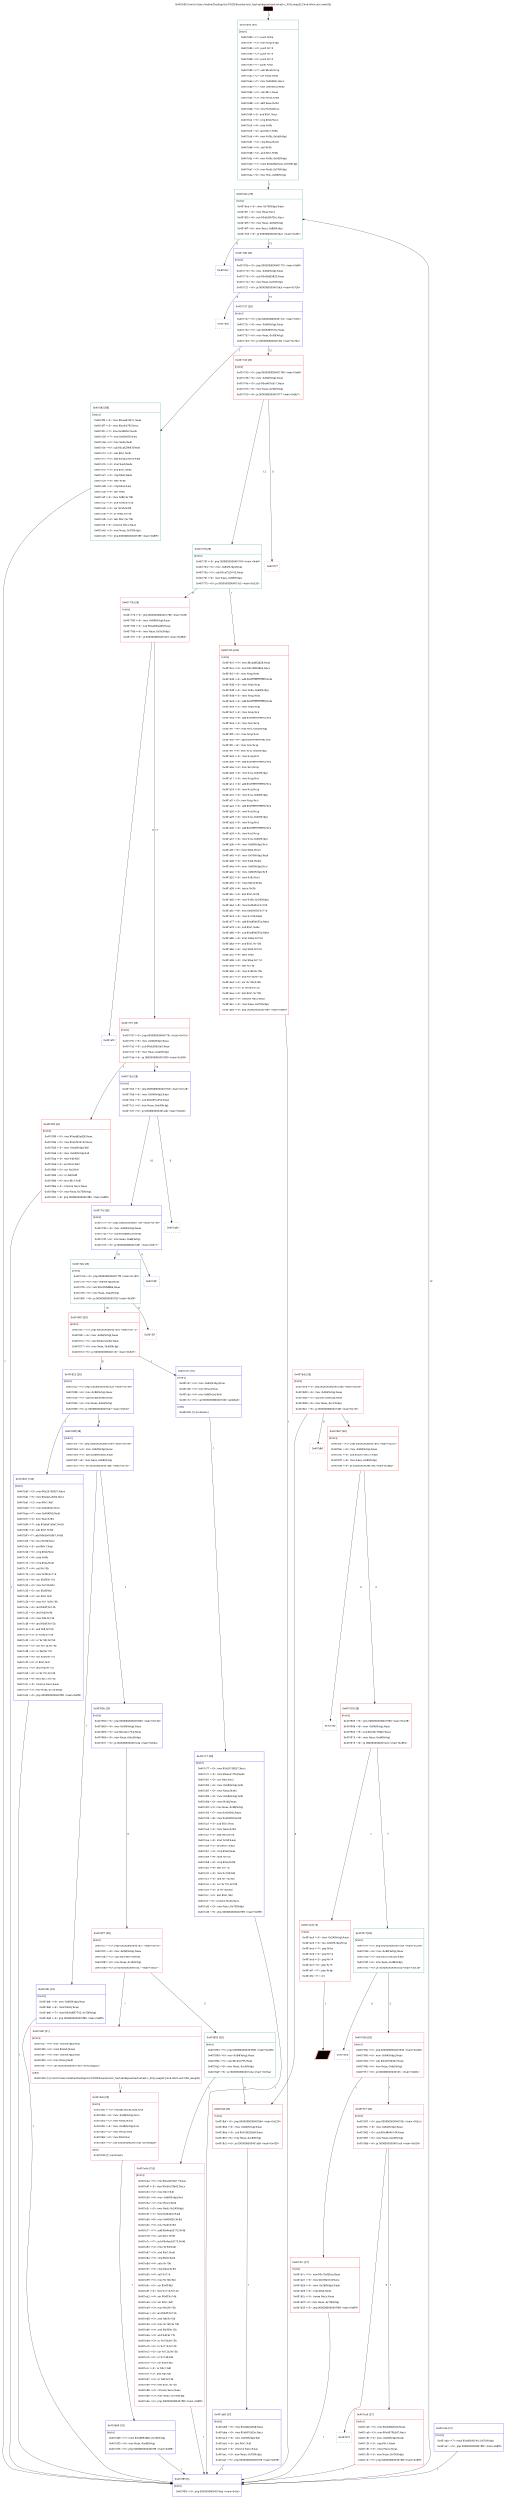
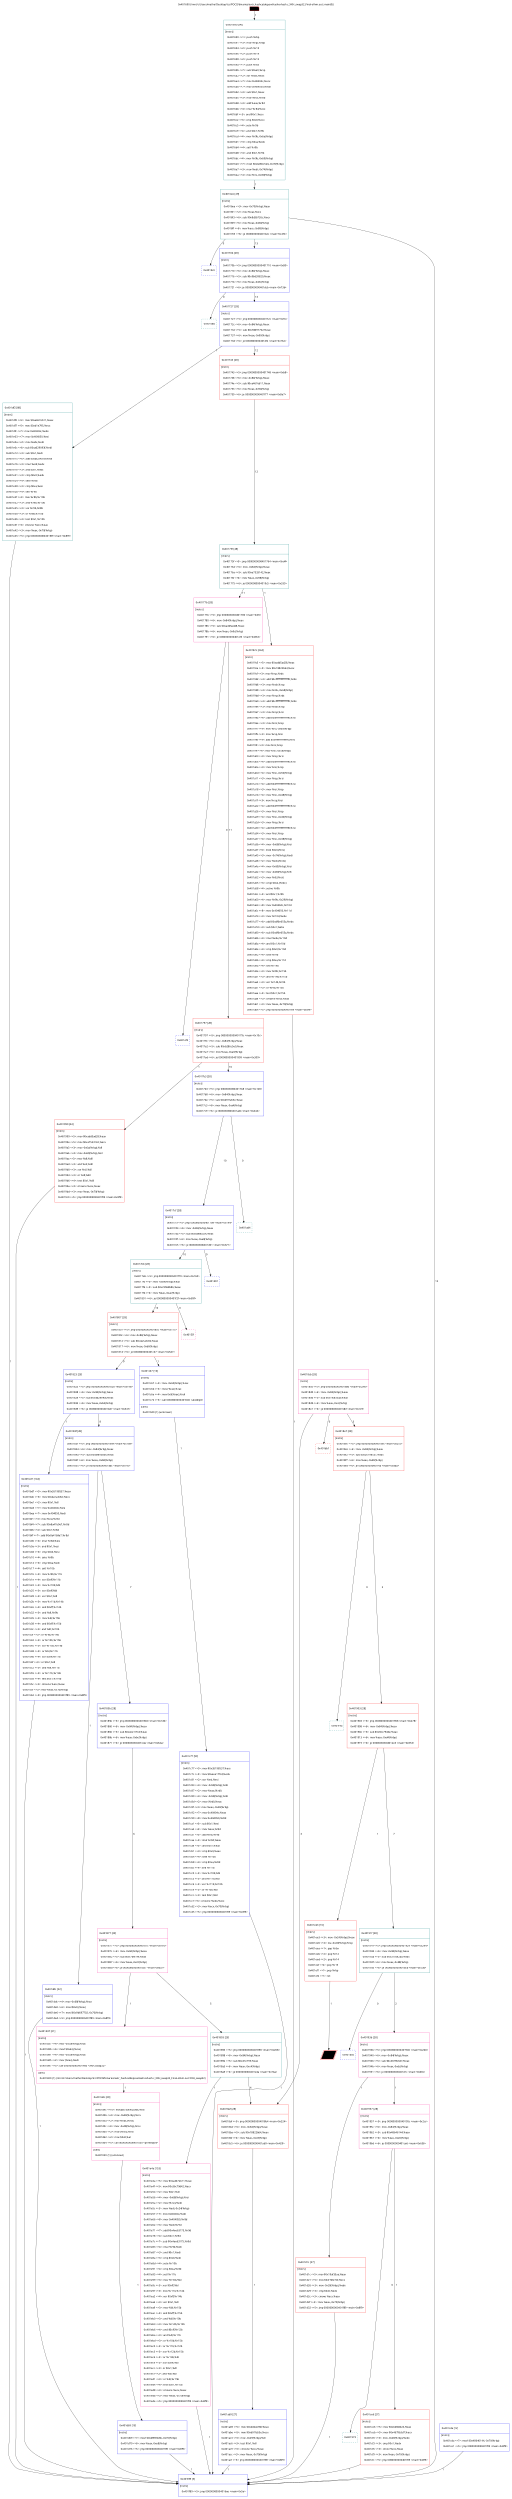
node "0x401f77": removed
edge "0x401f89 [5]" -> "0x4016ee [29]": reversed
